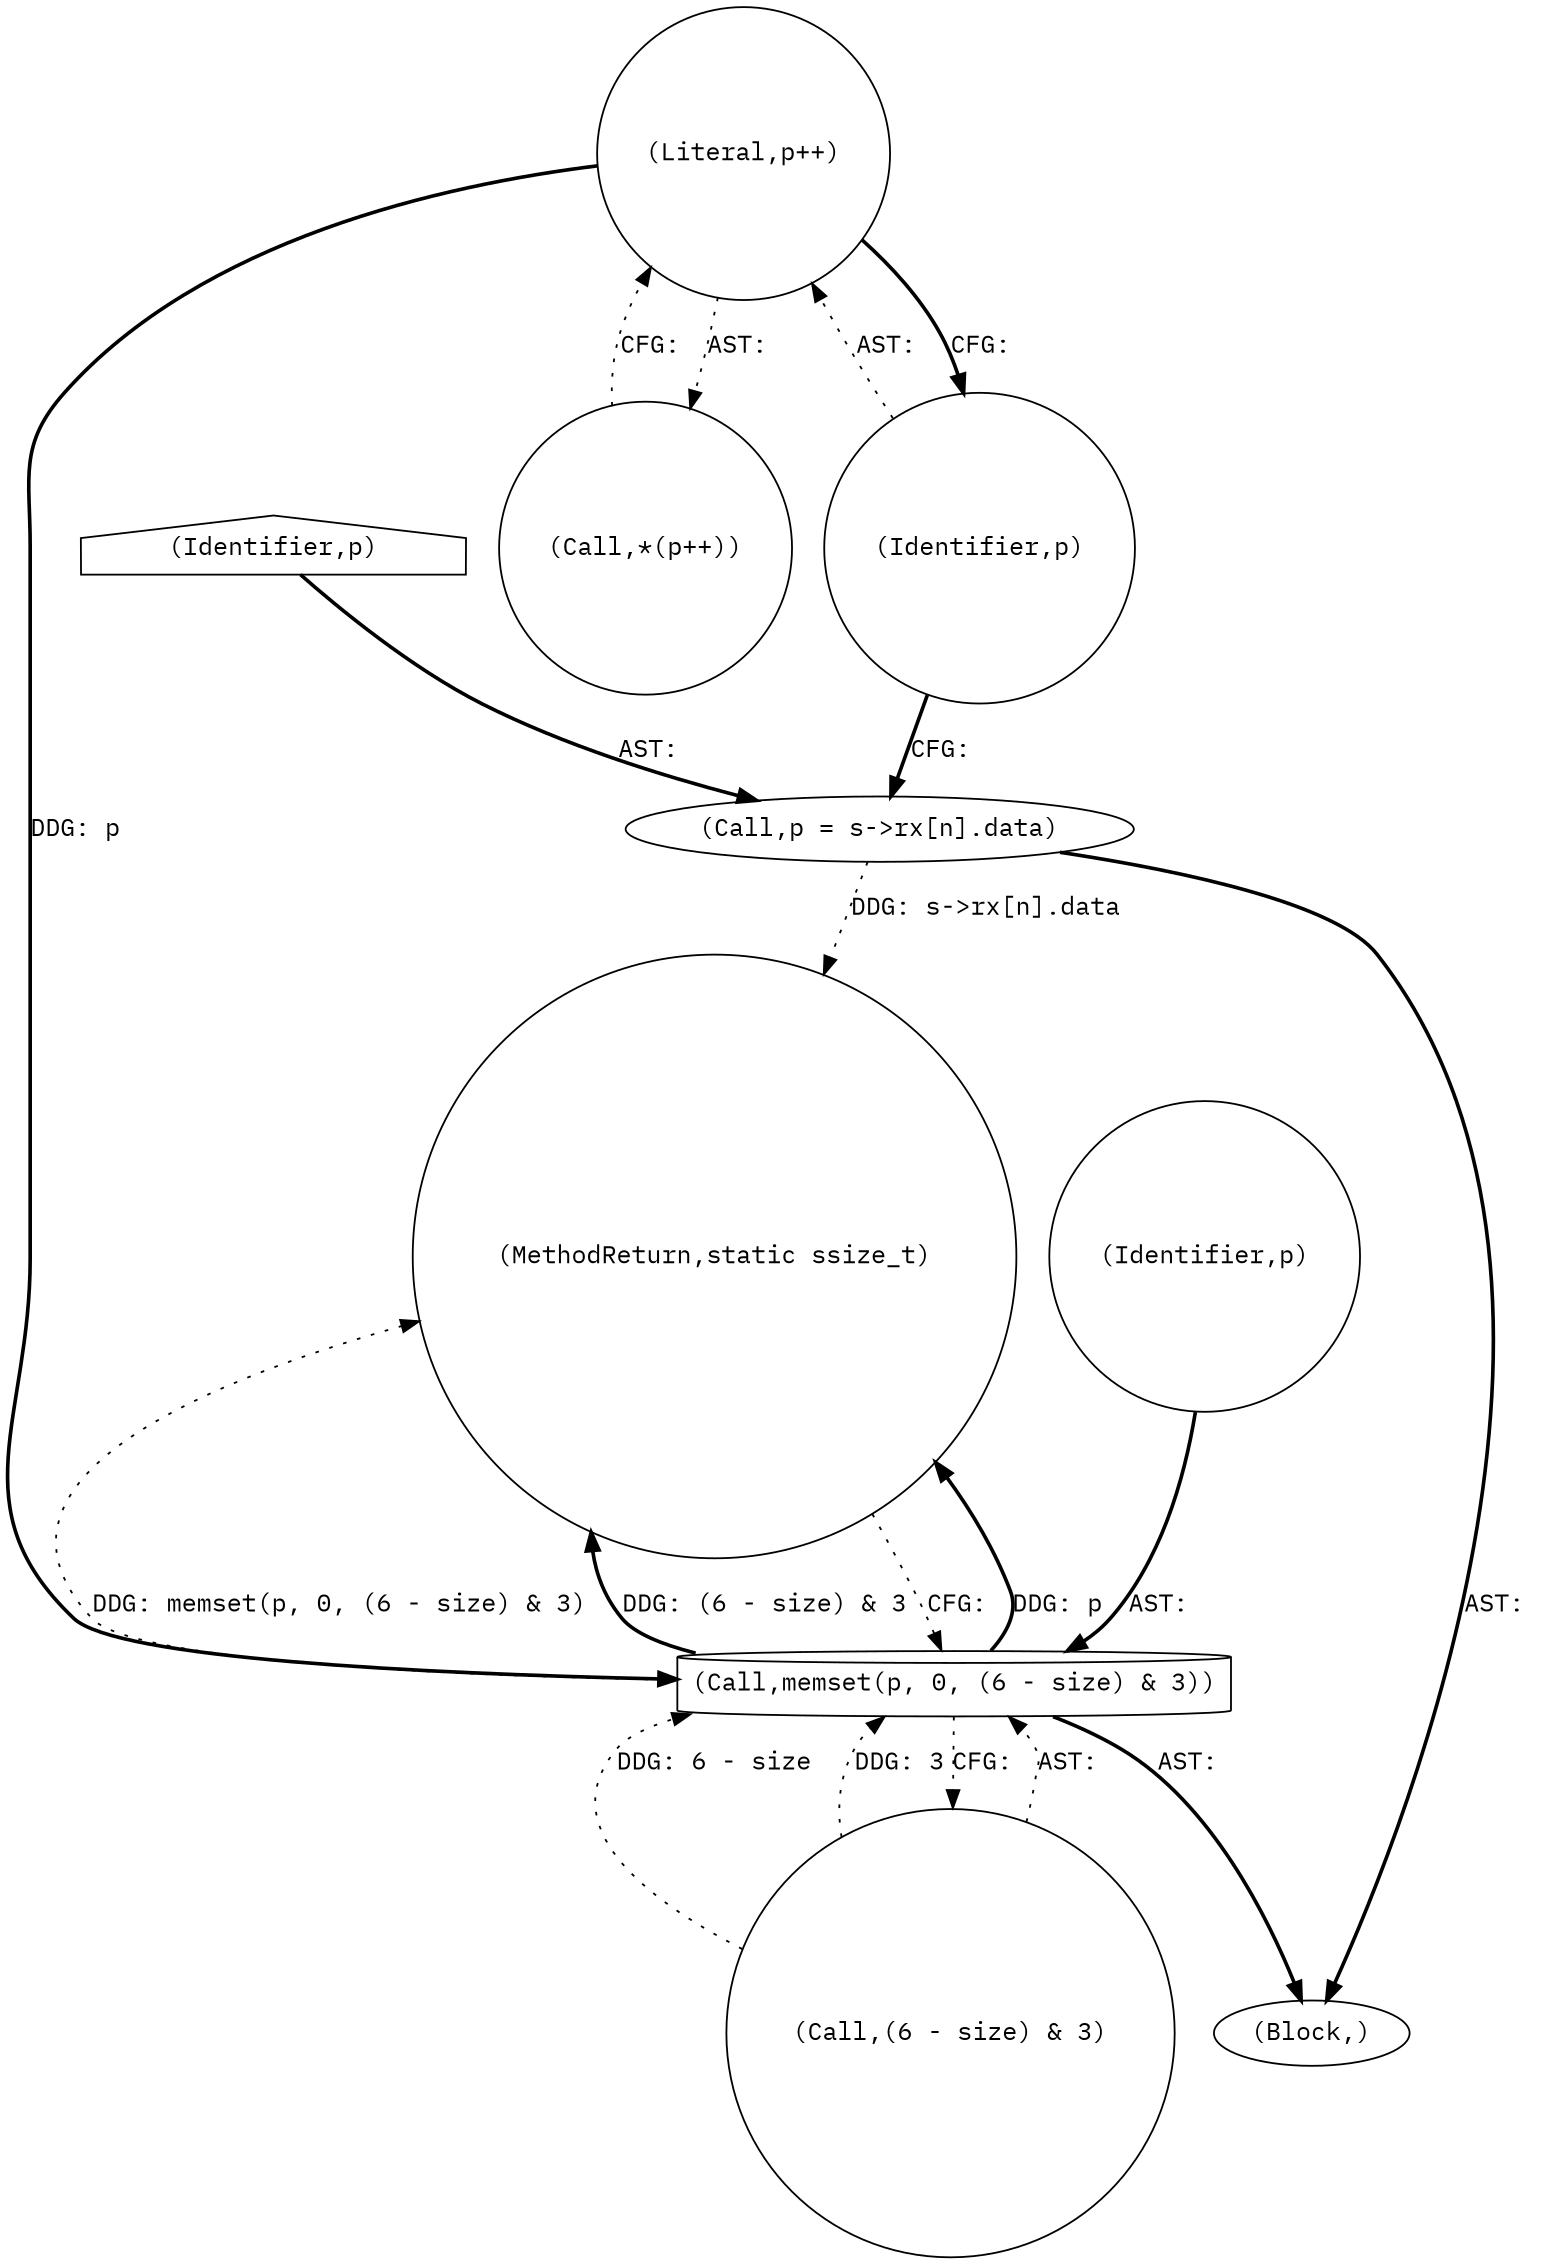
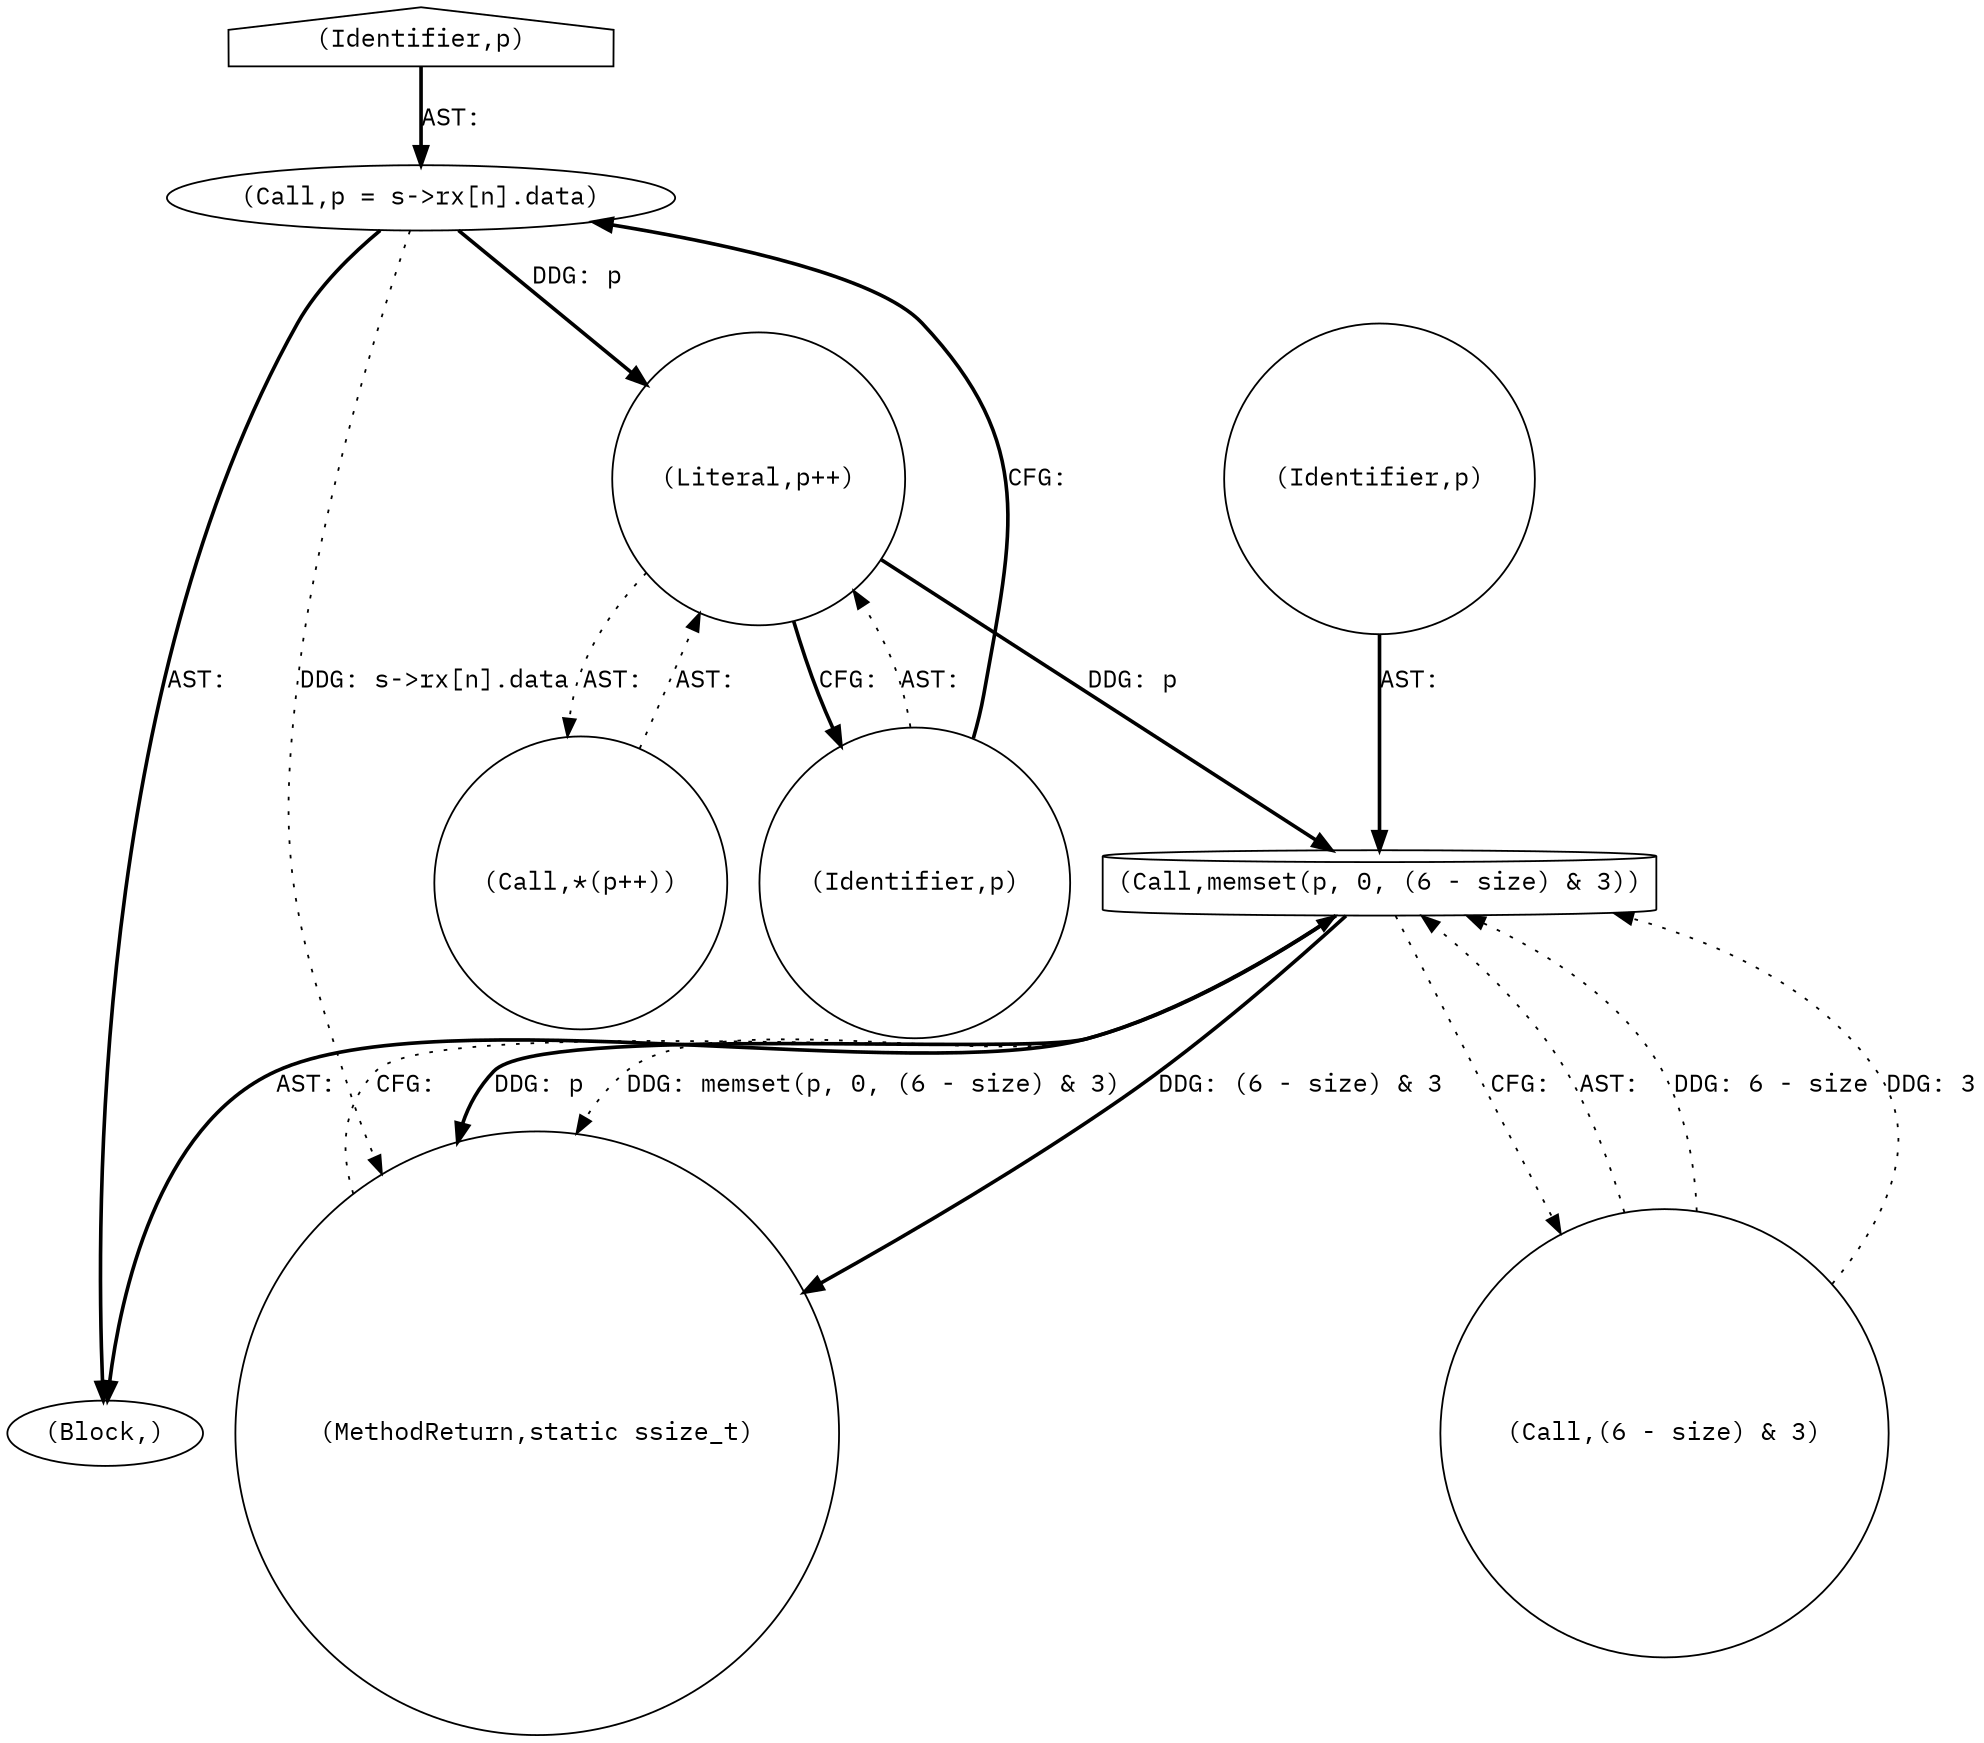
edge "(Call,p = s->rx[n].data)" -> "(Literal,p++)": added, label "DDG: p"
edge "(Call,*(p++))" -> "(Literal,p++)": label "CFG: " -> "AST: "
